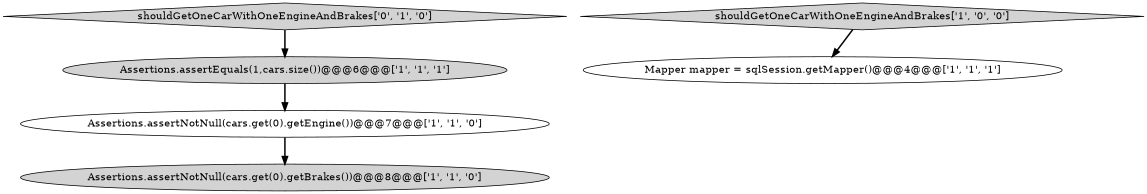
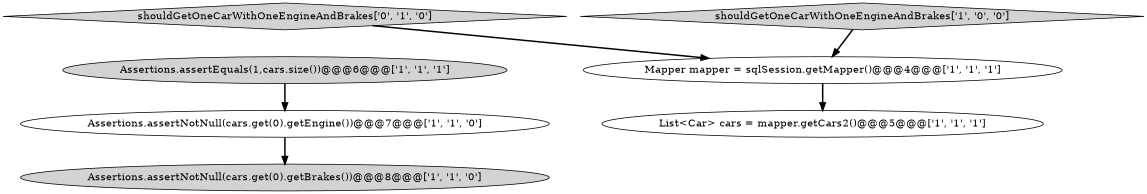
edge "shouldGetOneCarWithOneEngineAndBrakes['0', '1', '0']" -> "Assertions.assertEquals(1,cars.size())@@@6@@@['1', '1', '1']": now "shouldGetOneCarWithOneEngineAndBrakes['0', '1', '0']" -> "Mapper mapper = sqlSession.getMapper()@@@4@@@['1', '1', '1']"
node "List<Car> cars = mapper.getCars2()@@@5@@@['1', '1', '1']": added
